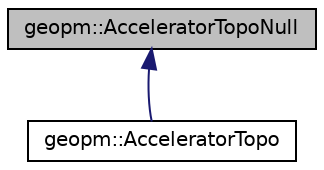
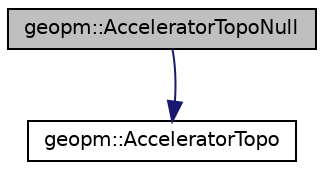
edge "geopm::AcceleratorTopo" -> "geopm::AcceleratorTopoNull": reversed
